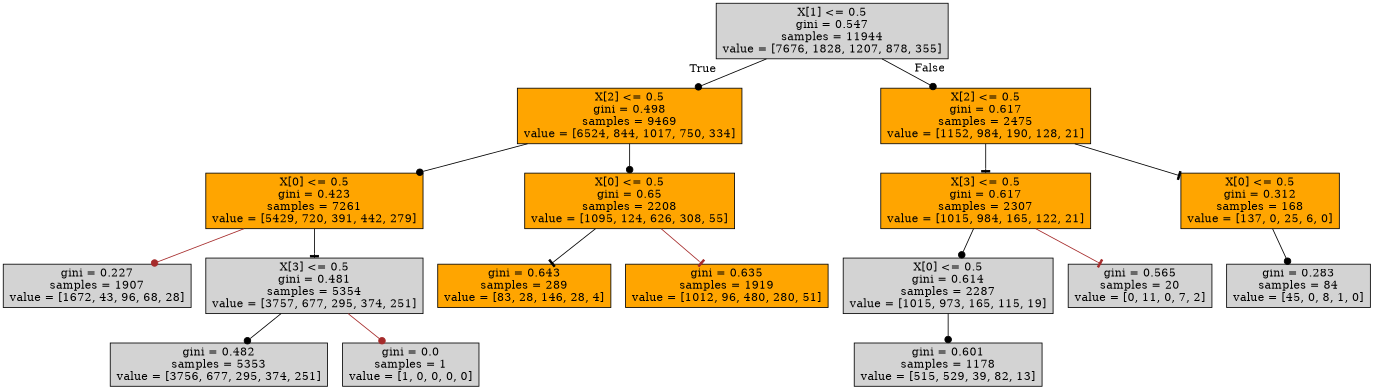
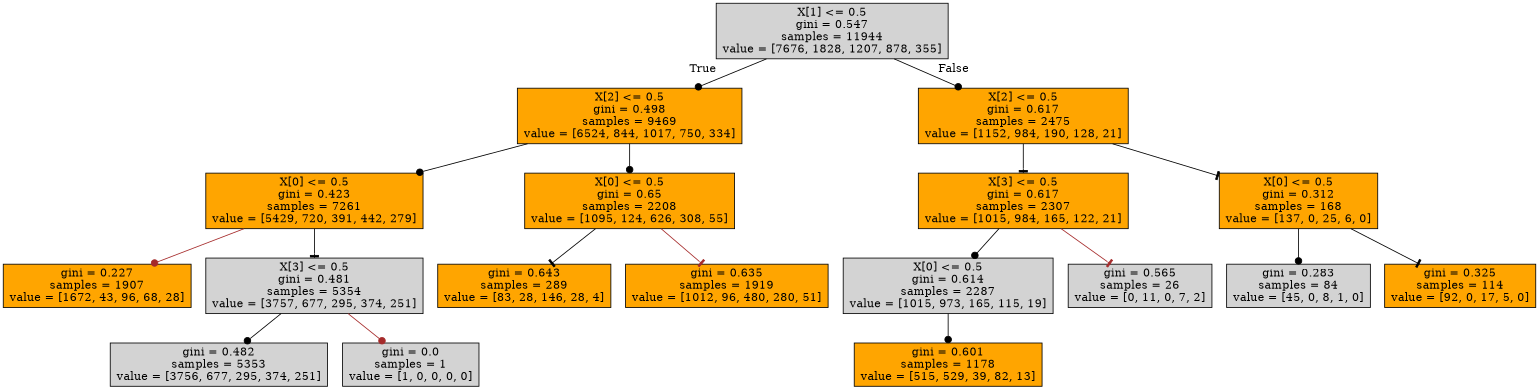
node "gini = 0.227 samples = 1907 value = [1672, 43, 96, 68, 28]": fillcolor lightgrey -> orange
node "gini = 0.565 samples = 20 value = [0, 11, 0, 7, 2]": label "gini = 0.565 samples = 20 value = [0, 11, 0, 7, 2]" -> "gini = 0.565 samples = 26 value = [0, 11, 0, 7, 2]"
node "gini = 0.325 samples = 114 value = [92, 0, 17, 5, 0]": added
node "gini = 0.601 samples = 1178 value = [515, 529, 39, 82, 13]": fillcolor lightgrey -> orange
